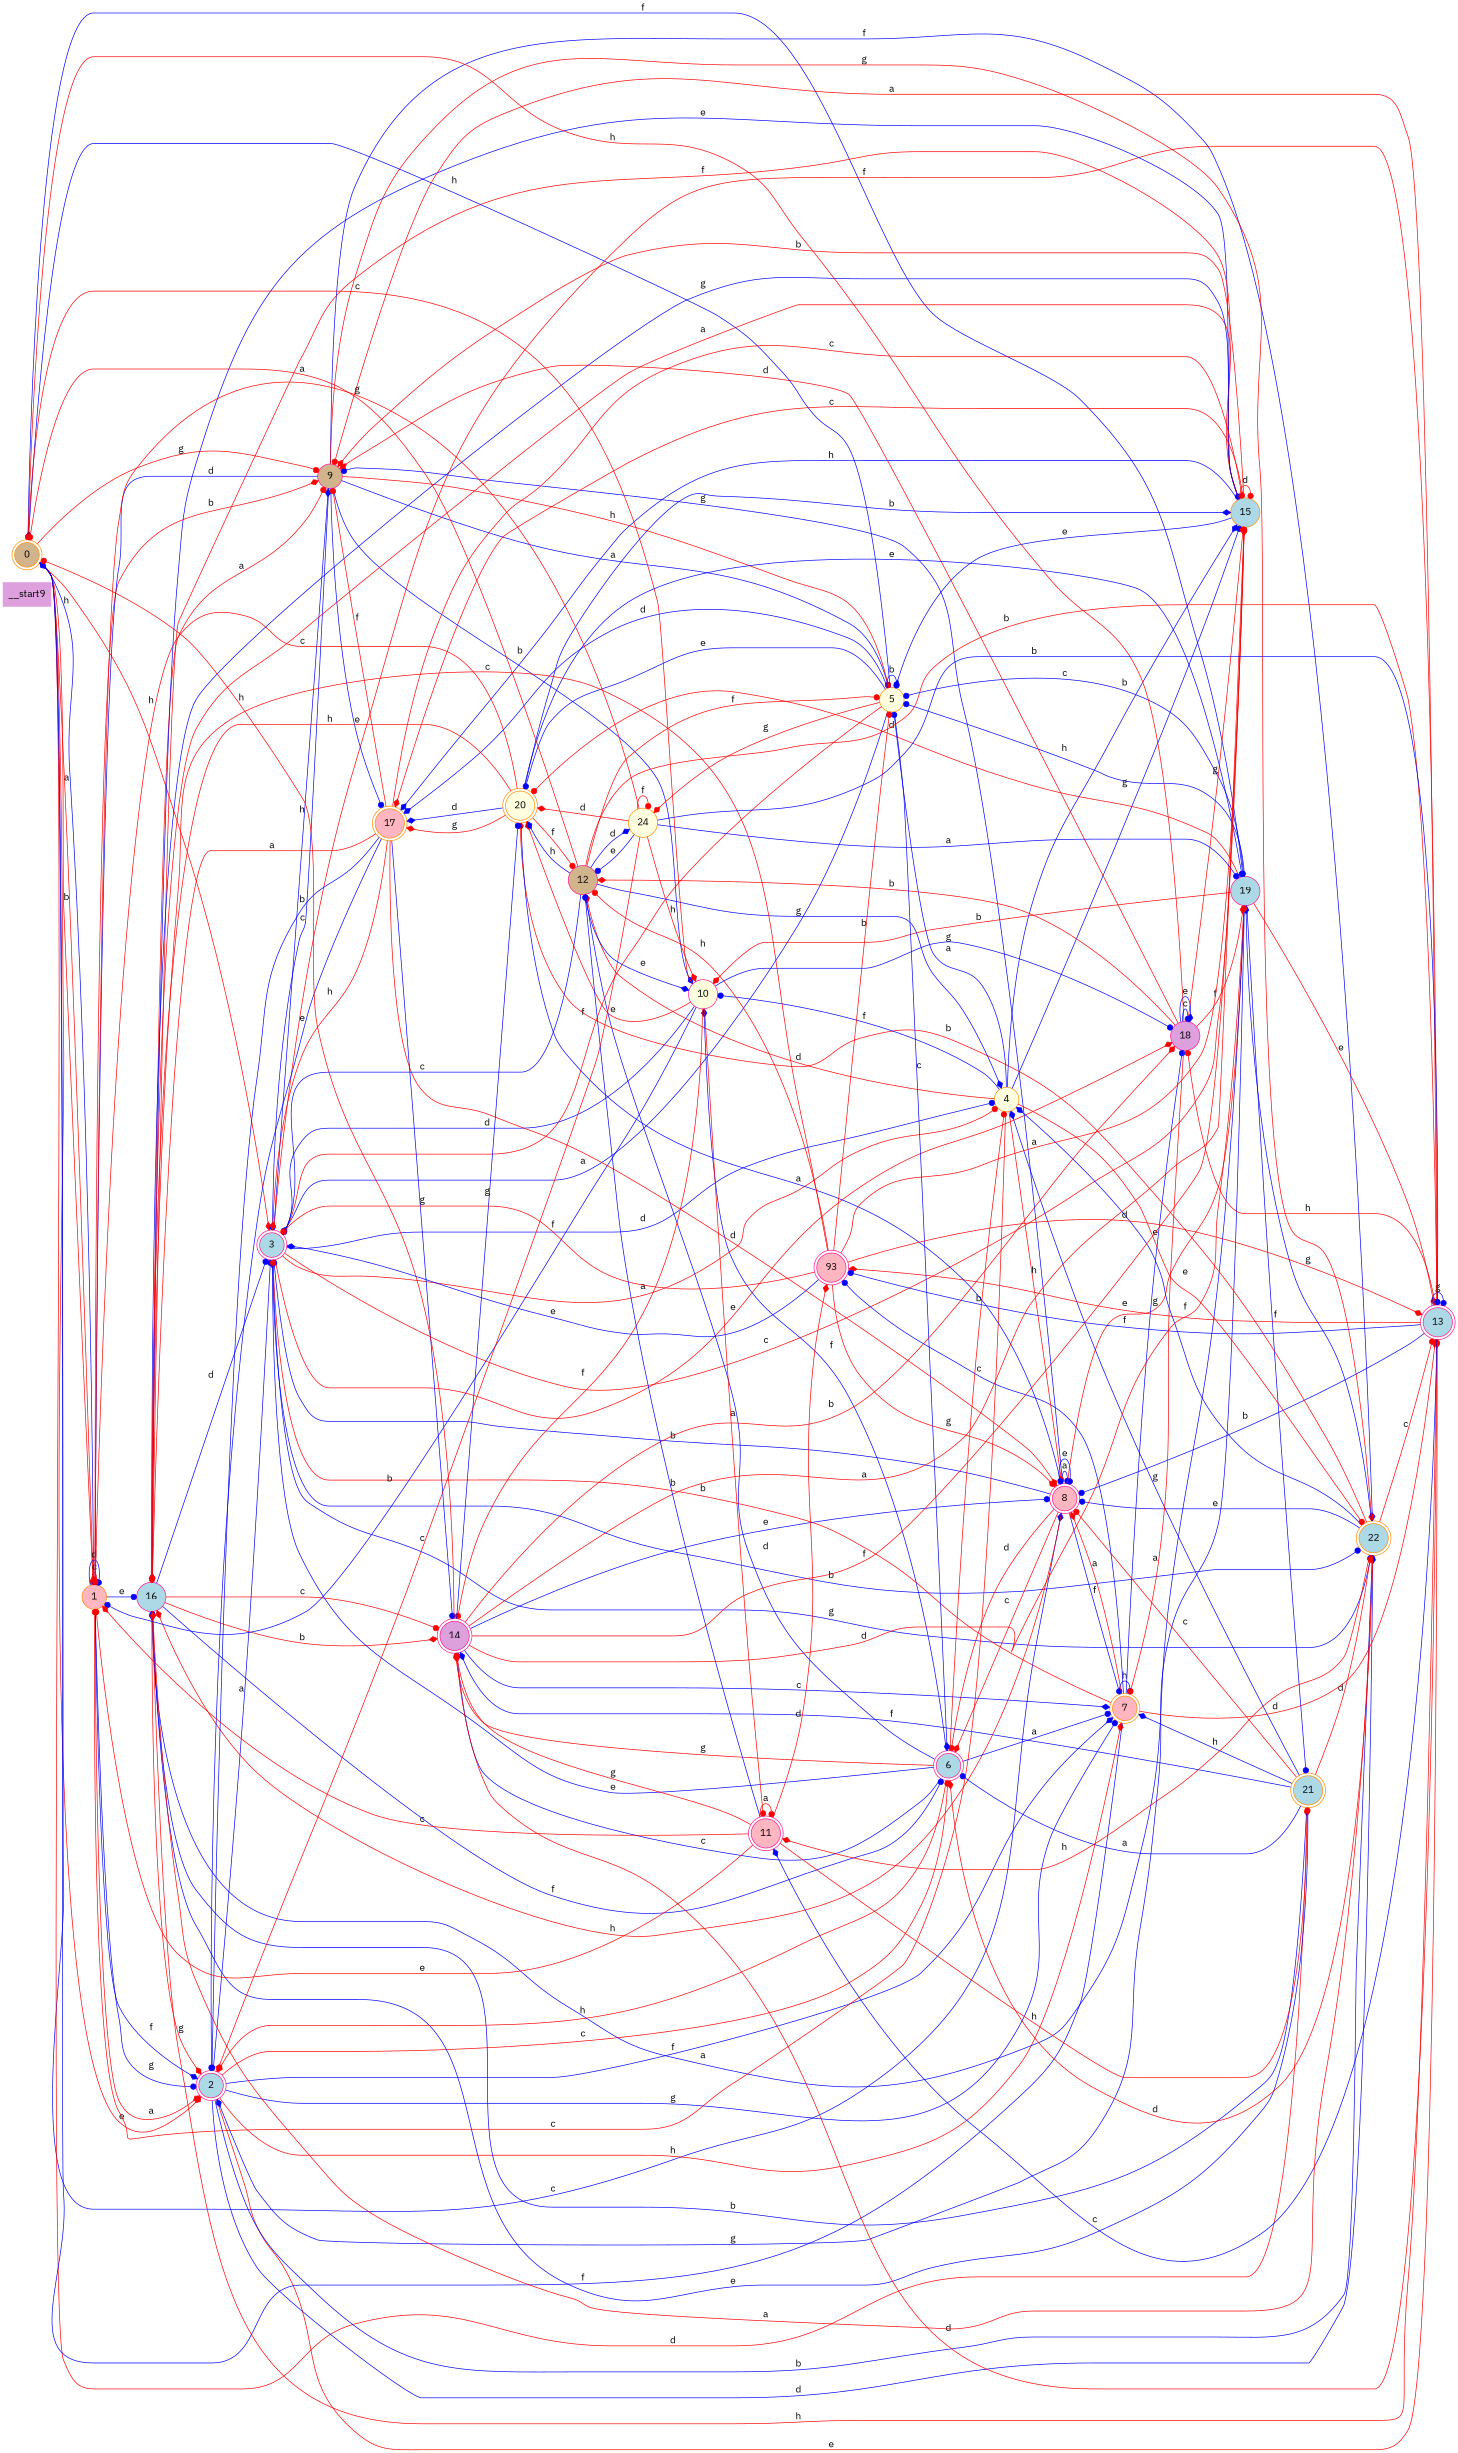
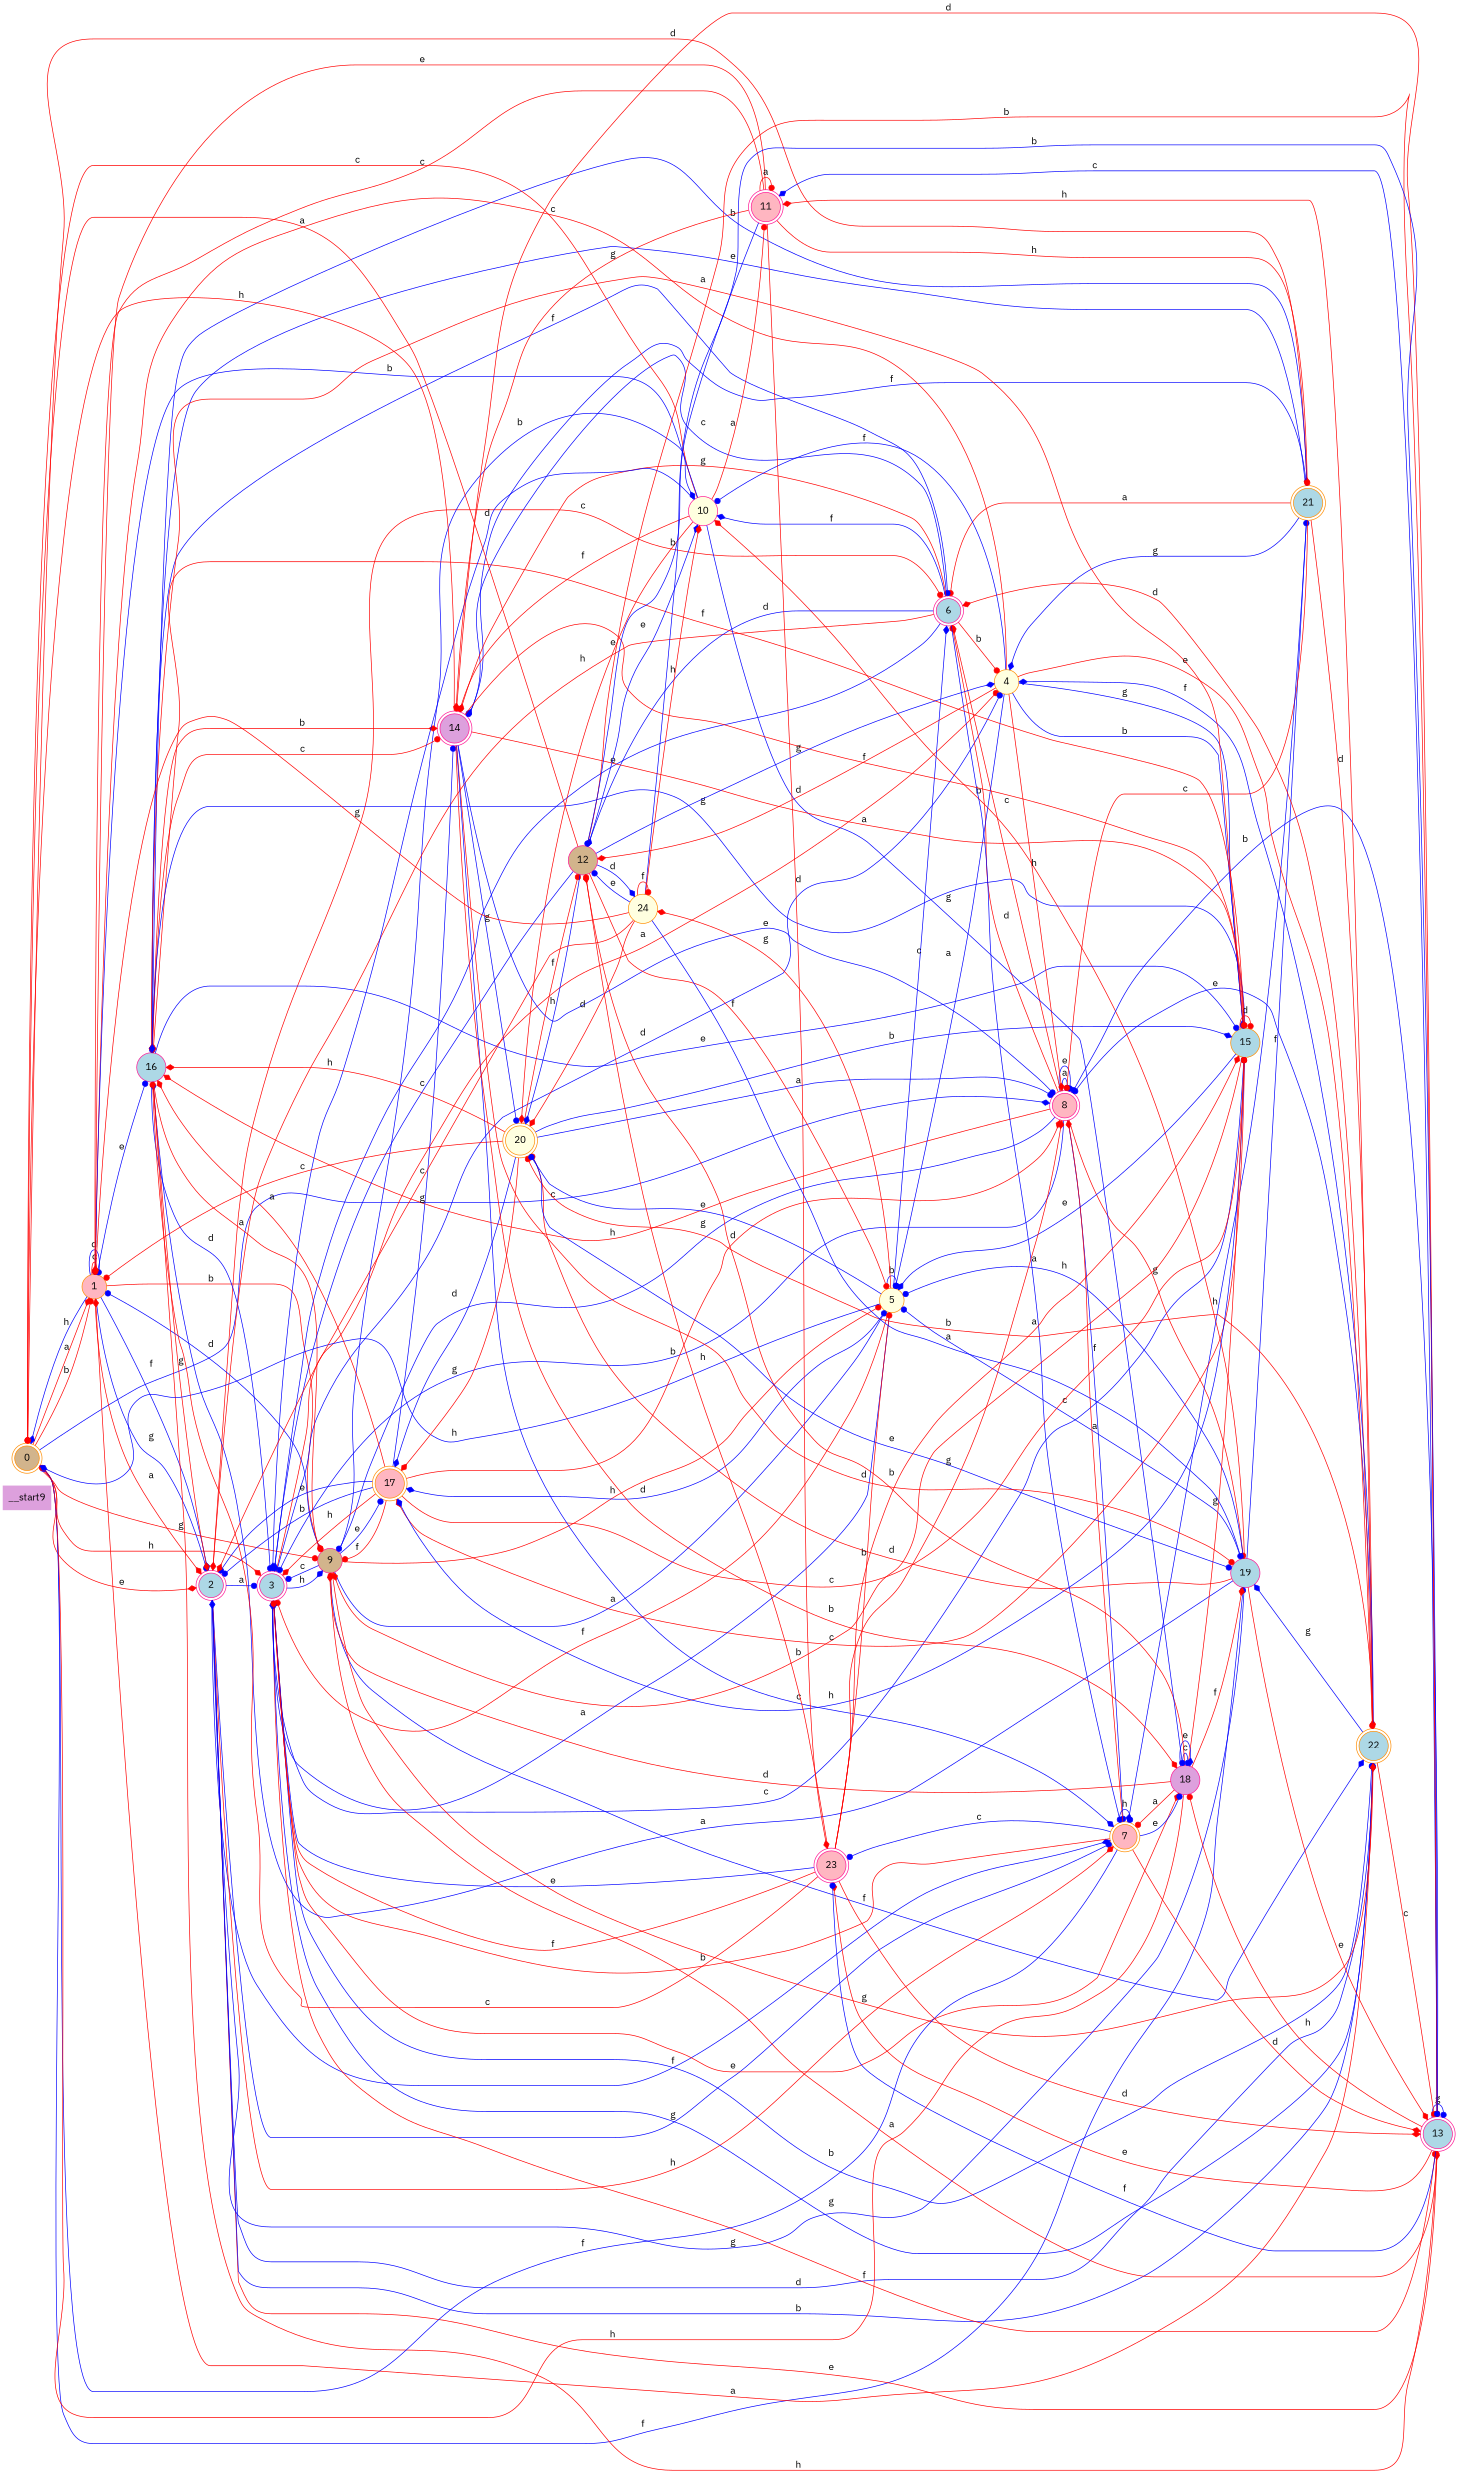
edge "3" -> "15": color red -> blue
node "93": label "93" -> "23"
edge "21" -> "6": color blue -> red
edge "22" -> "16": now "22" -> "1"
